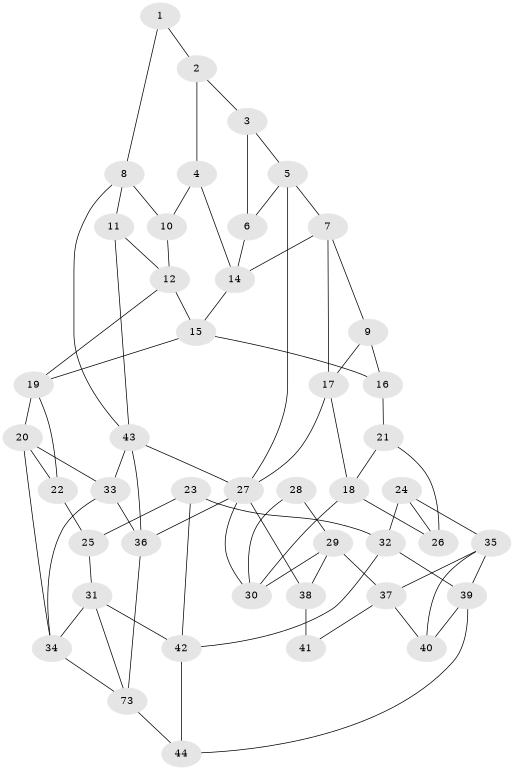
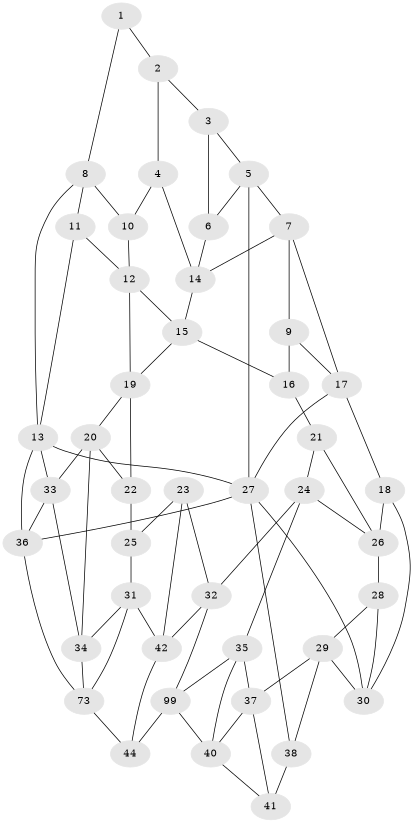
node "43": label "43" -> "13"
edge "21" -- "18": now "21" -- "24"
edge "26" -- "28": added
node "39": label "39" -> "99"
edge "40" -- "41": added
